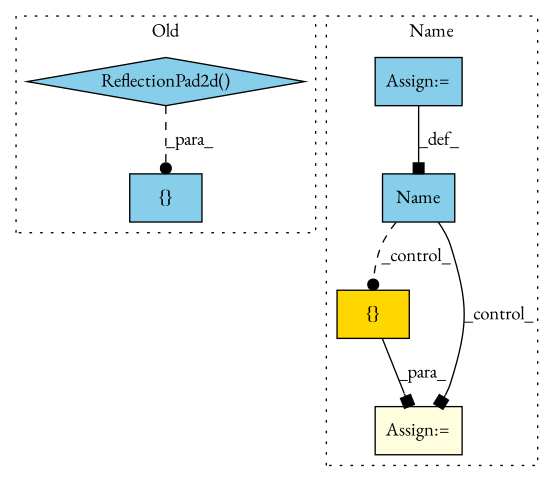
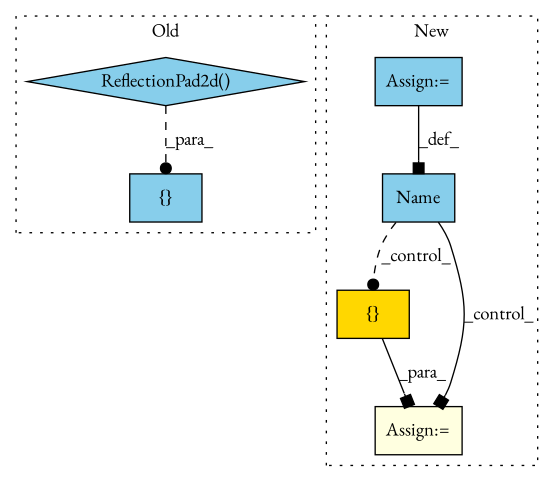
cluster "Name": label "Name" -> "New"
